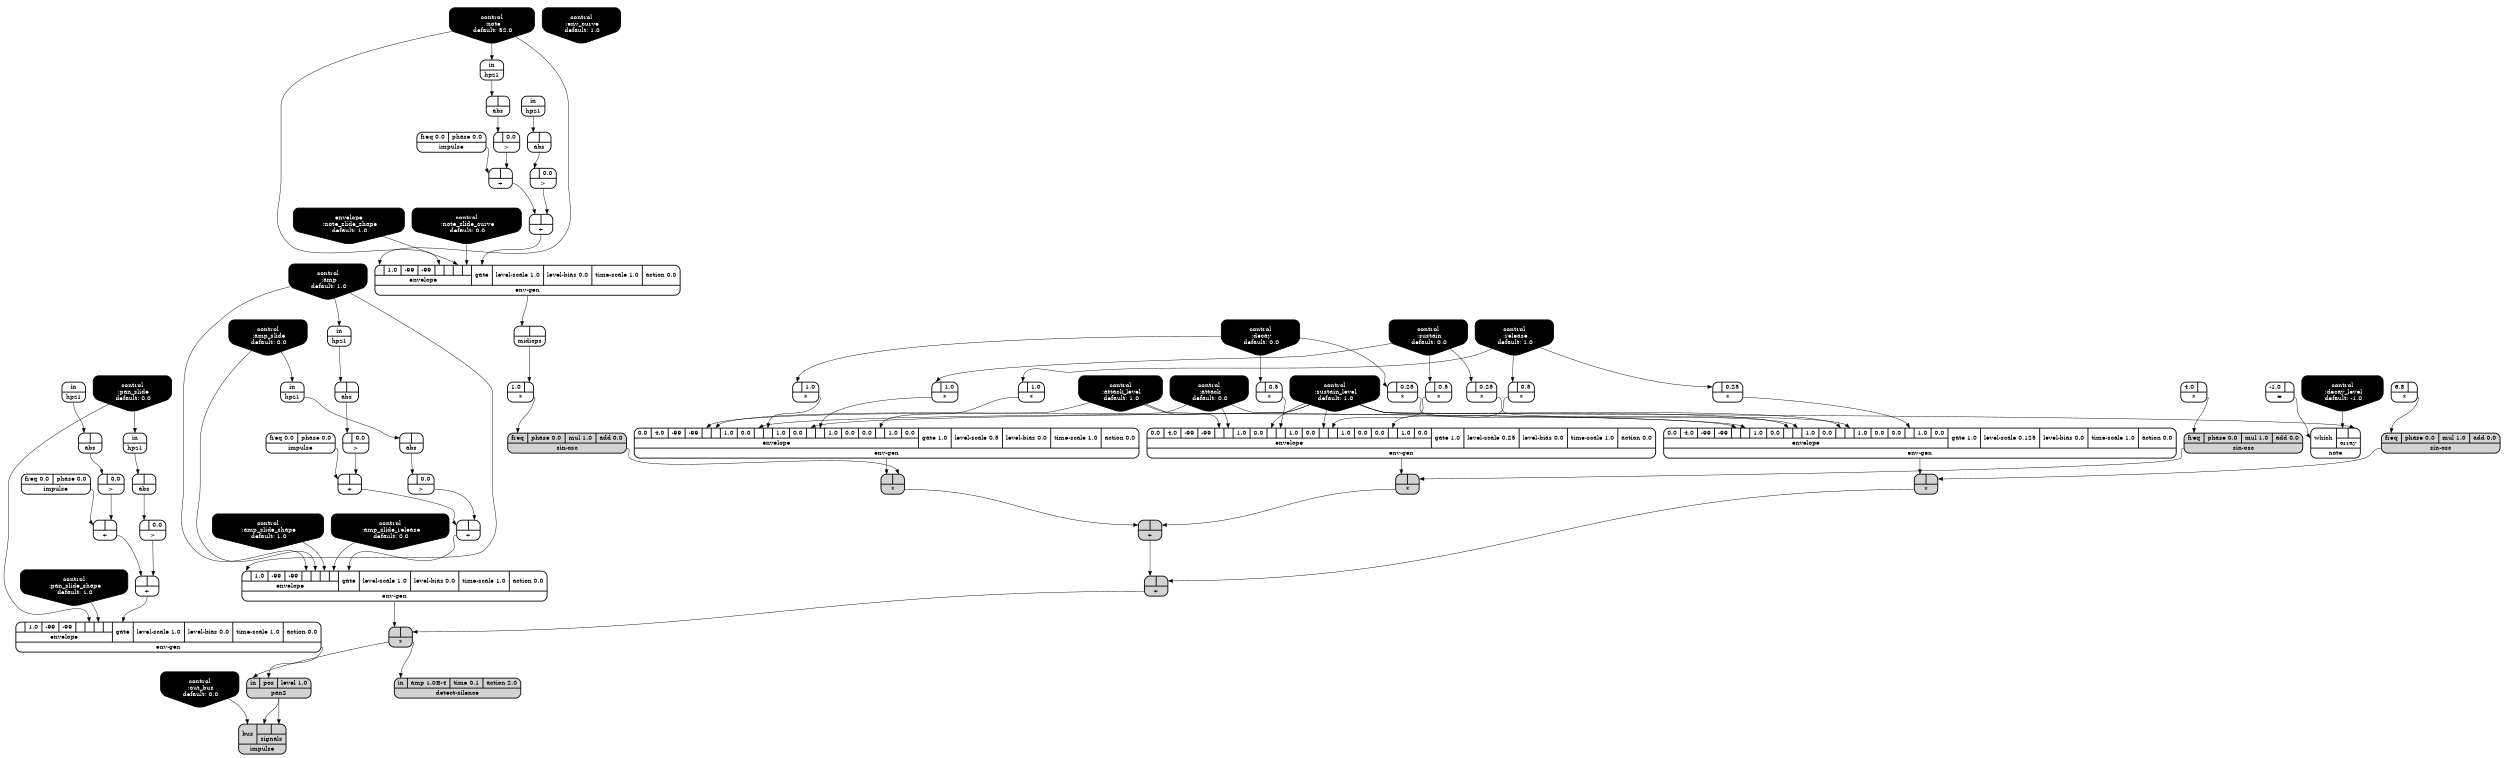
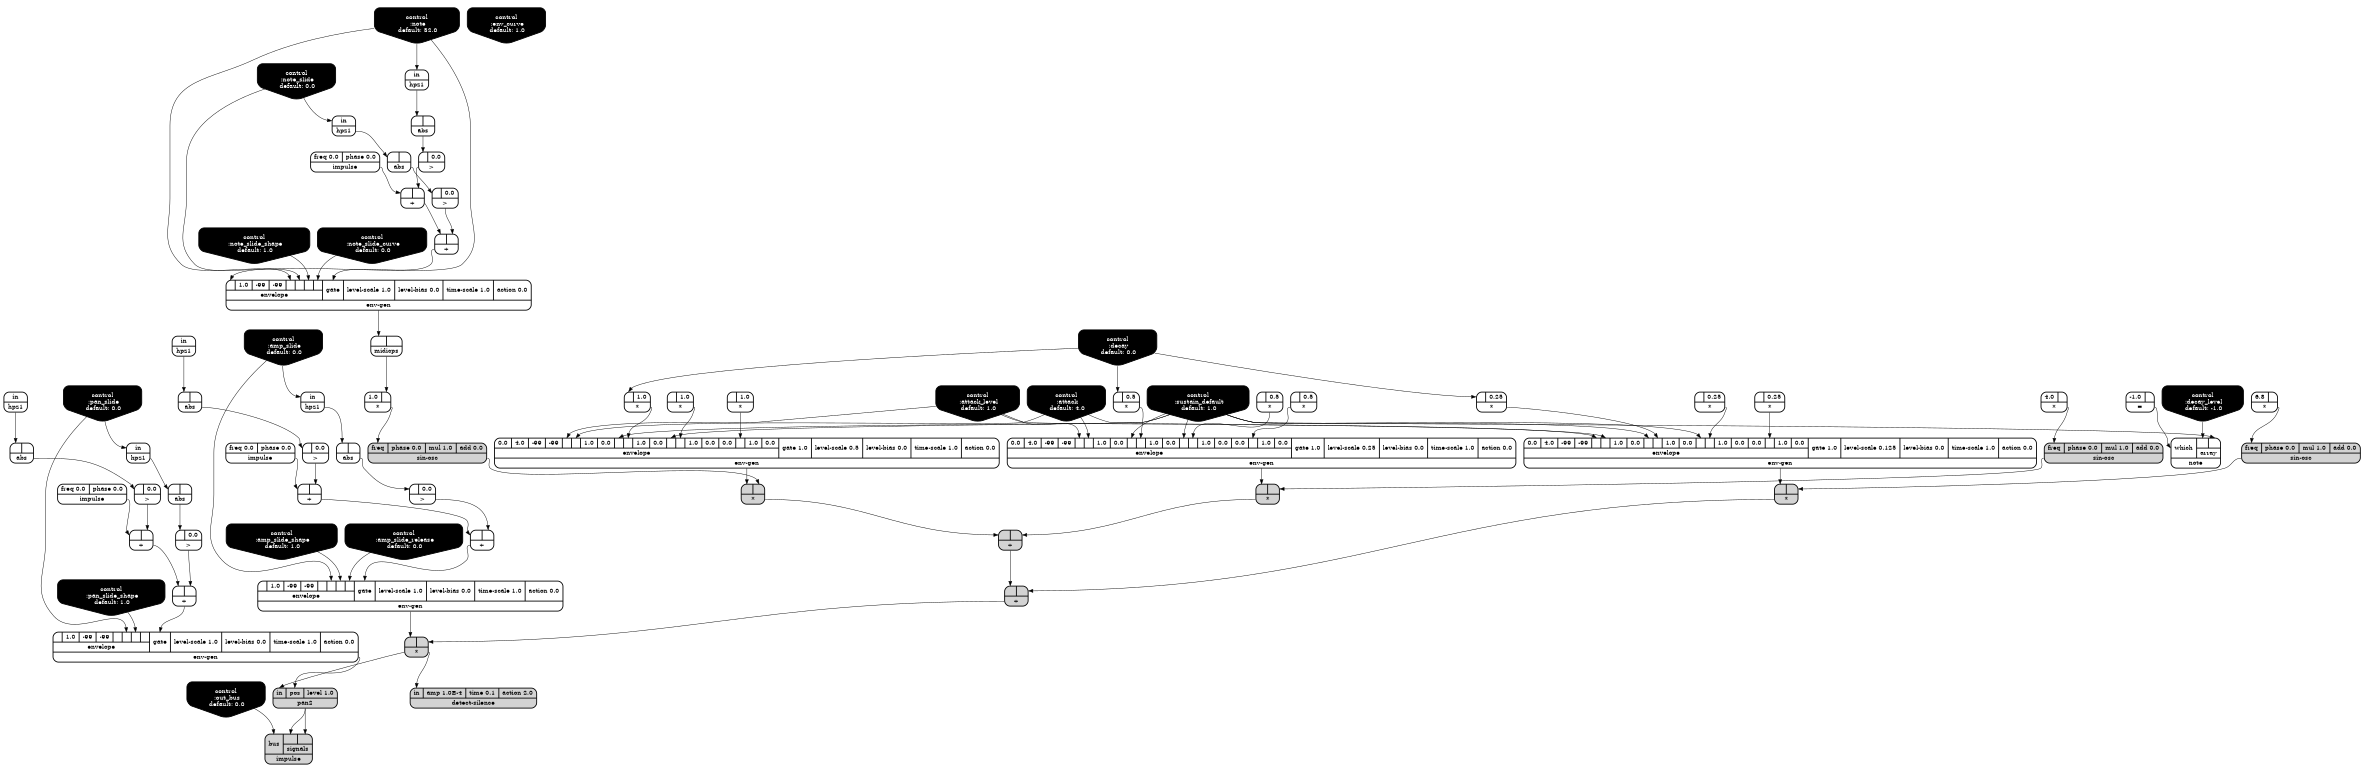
node "control :note_slide default: 0.0": added
node "envelope :note_slide_shape default: 1.0": label "envelope :note_slide_shape default: 1.0" -> "control :note_slide_shape default: 1.0"
node "control :amp default: 1.0": removed
node "control :sustain default: 0.0": removed
node "control :release default: 1.0": removed
node "control :attack default: 0.0": label "control :attack default: 0.0" -> "control :attack default: 4.0"
node "control :sustain_level default: 1.0": label "control :sustain_level default: 1.0" -> "control :sustain_default default: 1.0"
